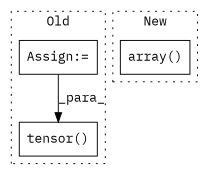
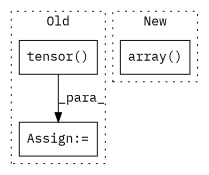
edge "Assign:=" -> "tensor()": reversed
